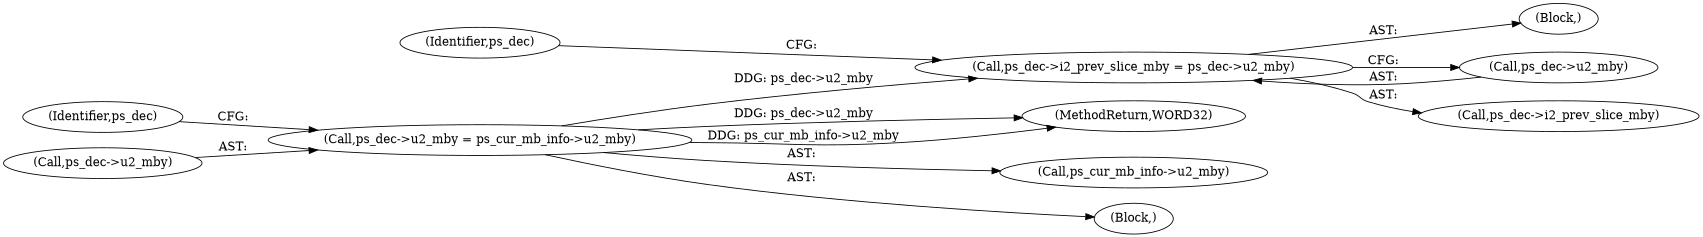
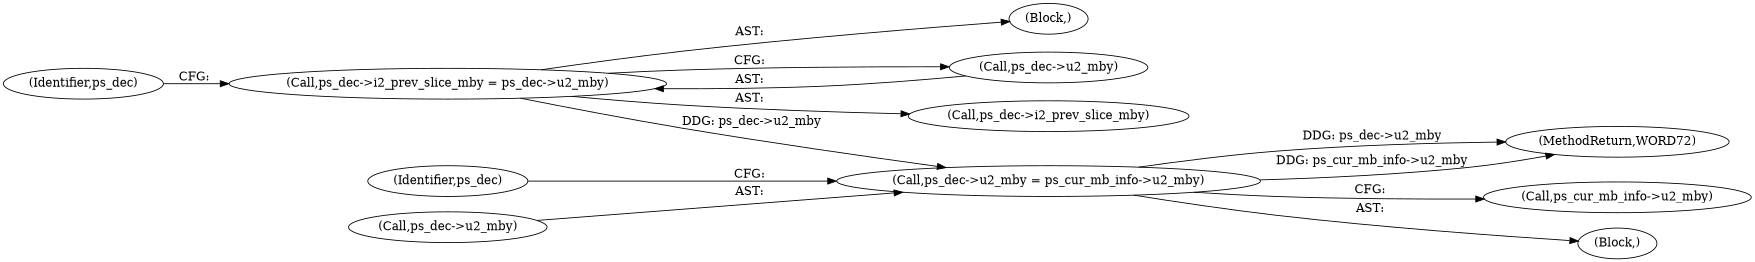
edge "(Call,ps_dec->u2_mby = ps_cur_mb_info->u2_mby)" -> "(Call,ps_dec->i2_prev_slice_mby = ps_dec->u2_mby)": reversed
node "(MethodReturn,WORD32)": label "(MethodReturn,WORD32)" -> "(MethodReturn,WORD72)"
edge "(Call,ps_dec->u2_mby = ps_cur_mb_info->u2_mby)" -> "(Call,ps_cur_mb_info->u2_mby)": label "AST: " -> "CFG: "
